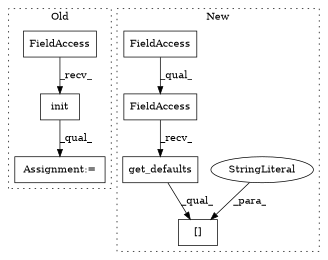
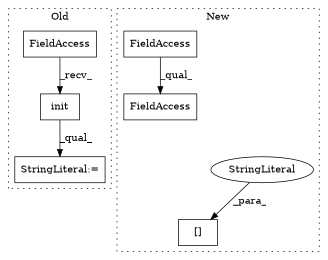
node "Assignment:=": label "Assignment:=" -> "StringLiteral:="
node "get_defaults": removed
